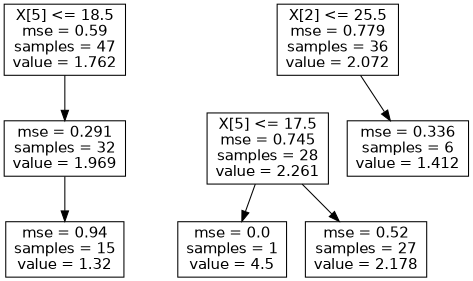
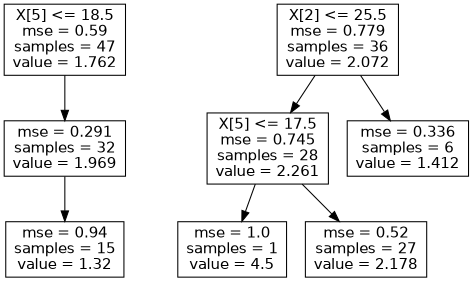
edge "X[2] <= 25.5 mse = 0.779 samples = 36 value = 2.072" -> "X[5] <= 17.5 mse = 0.745 samples = 28 value = 2.261": added
node "mse = 0.0 samples = 1 value = 4.5": label "mse = 0.0 samples = 1 value = 4.5" -> "mse = 1.0 samples = 1 value = 4.5"
